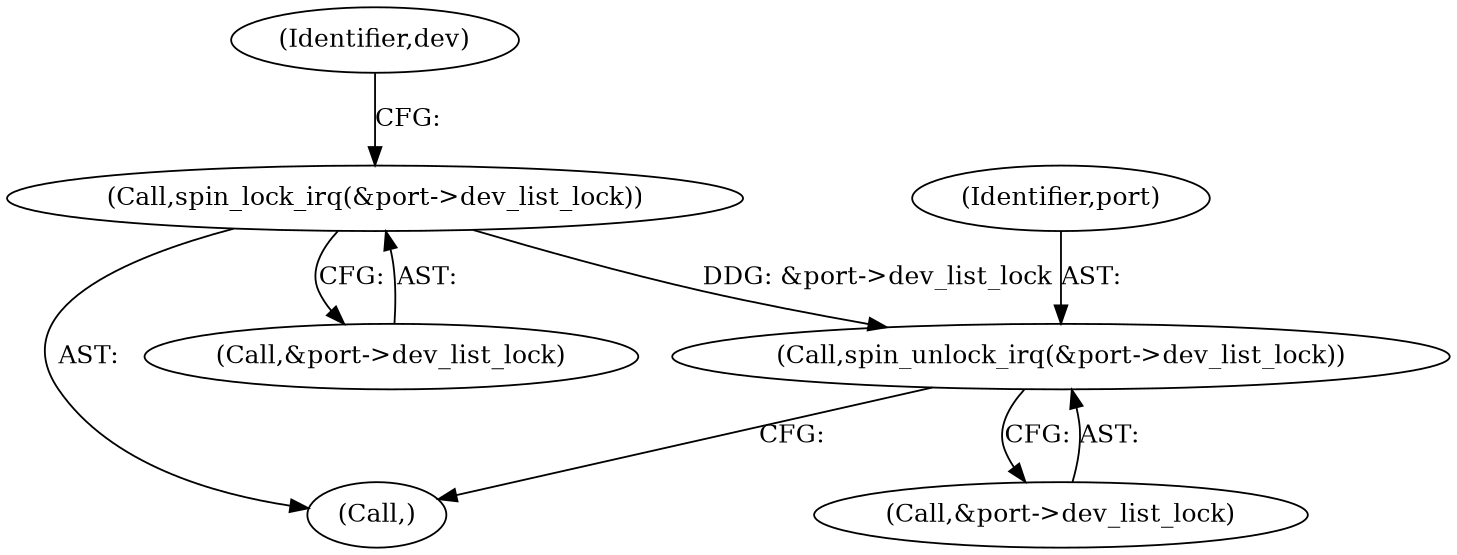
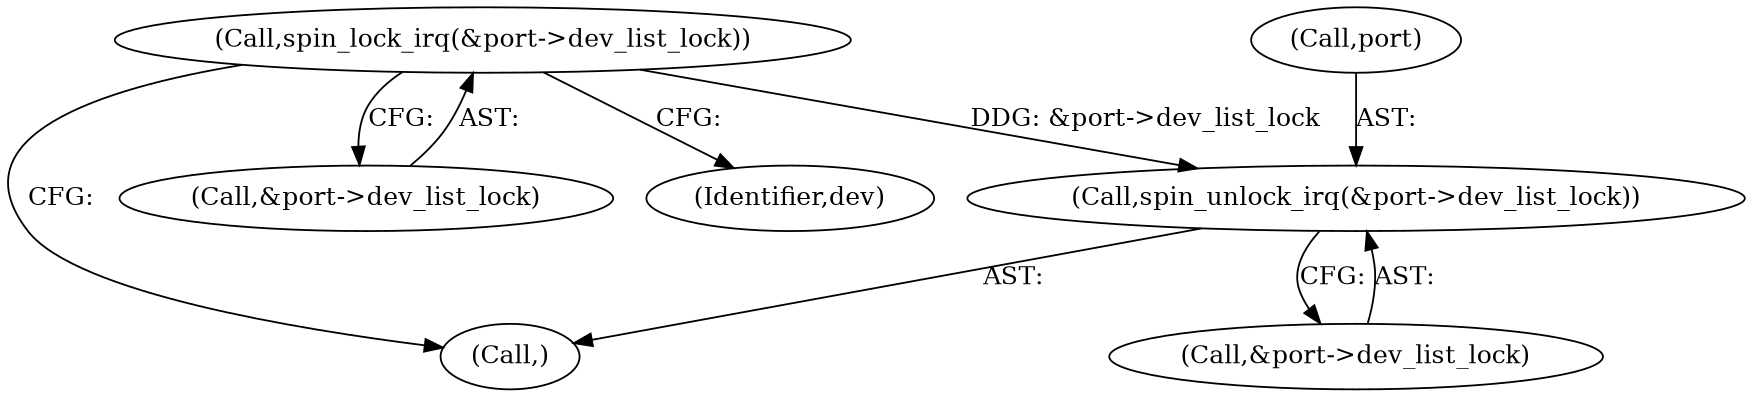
edge "(Identifier,dev)" -> "(Call,spin_lock_irq(&port->dev_list_lock))": reversed
node "(Identifier,port)": label "(Identifier,port)" -> "(Call,port)"
edge "(Call,spin_lock_irq(&port->dev_list_lock))" -> "(Call,)": label "AST: " -> "CFG: "
edge "(Call,spin_unlock_irq(&port->dev_list_lock))" -> "(Call,)": label "CFG: " -> "AST: "
